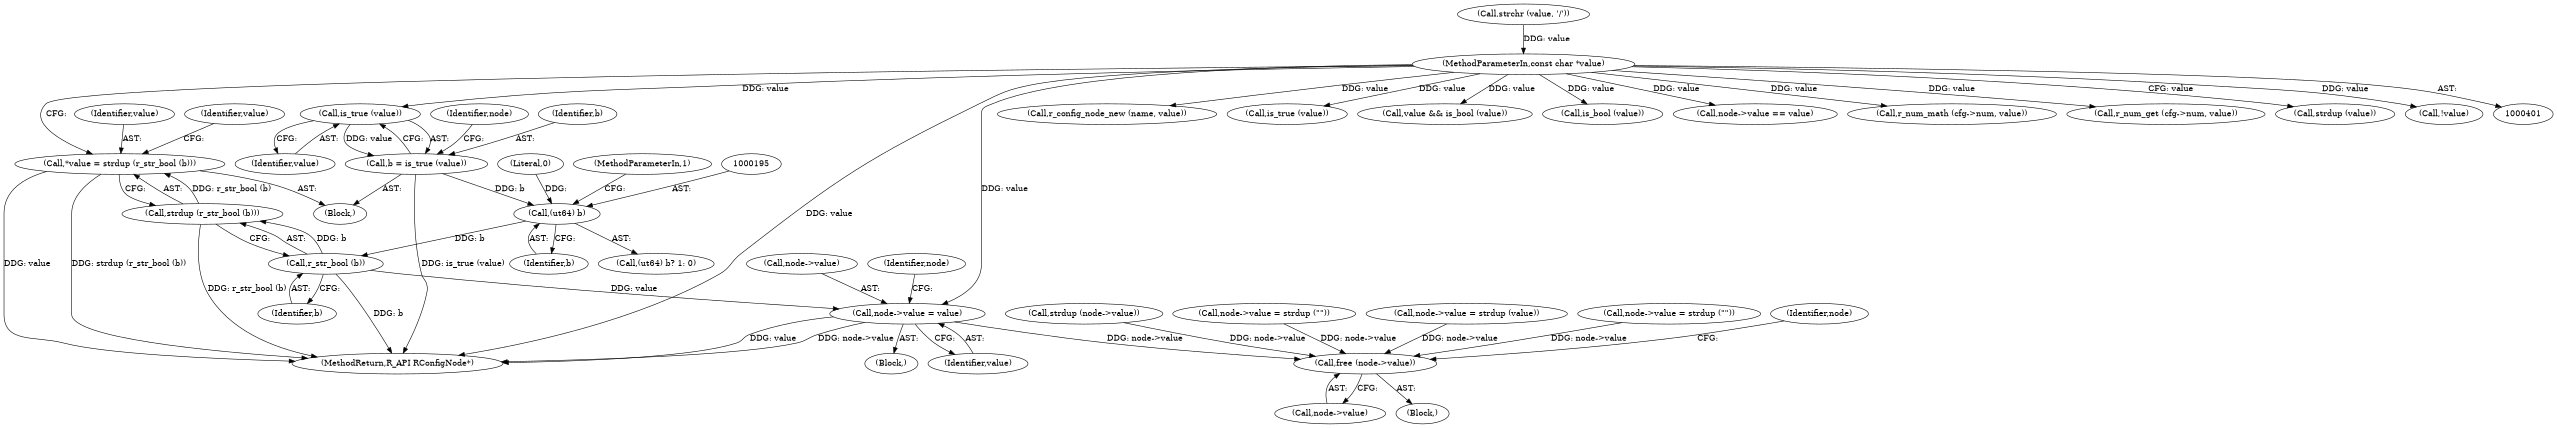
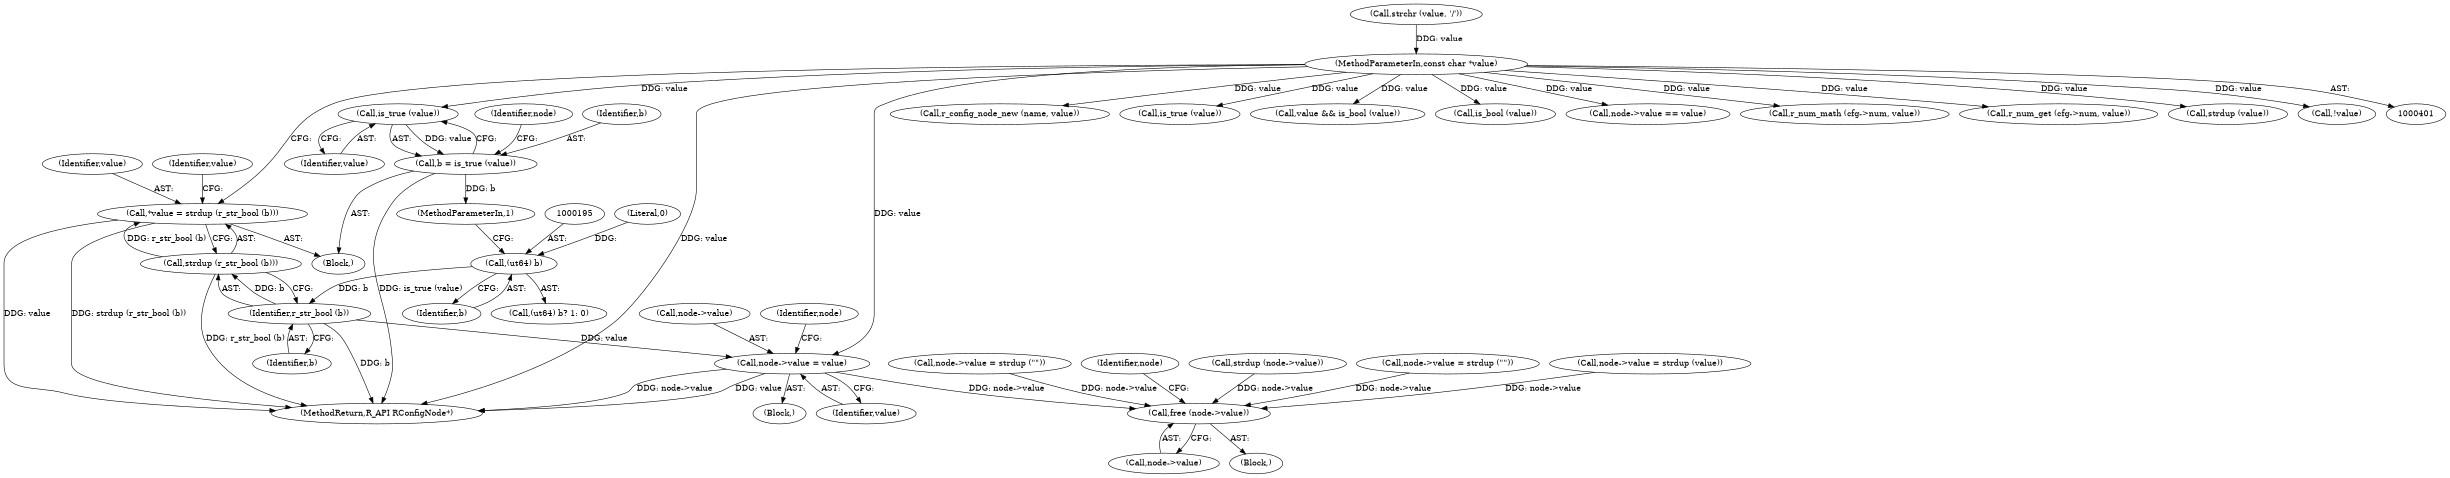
edge "(MethodParameterIn,const char *value)" -> "(Call,strdup (value))": label "CFG: value" -> "DDG: value"
edge "(Call,b = is_true (value))" -> "(Call,(ut64) b)": now "(Call,b = is_true (value))" -> "(MethodParameterIn,1)"
node "(Call,r_str_bool (b))": label "(Call,r_str_bool (b))" -> "(Identifier,r_str_bool (b))"
